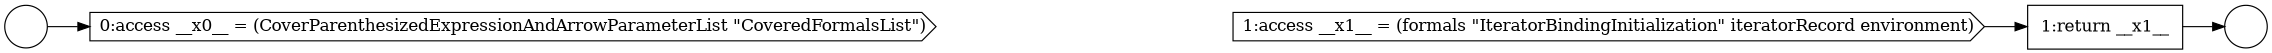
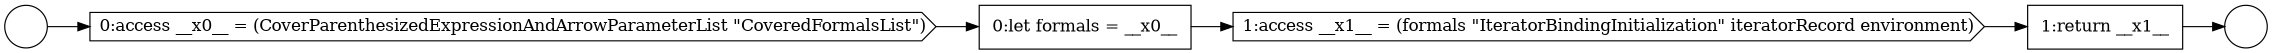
node "0:let formals = __x0__": added
